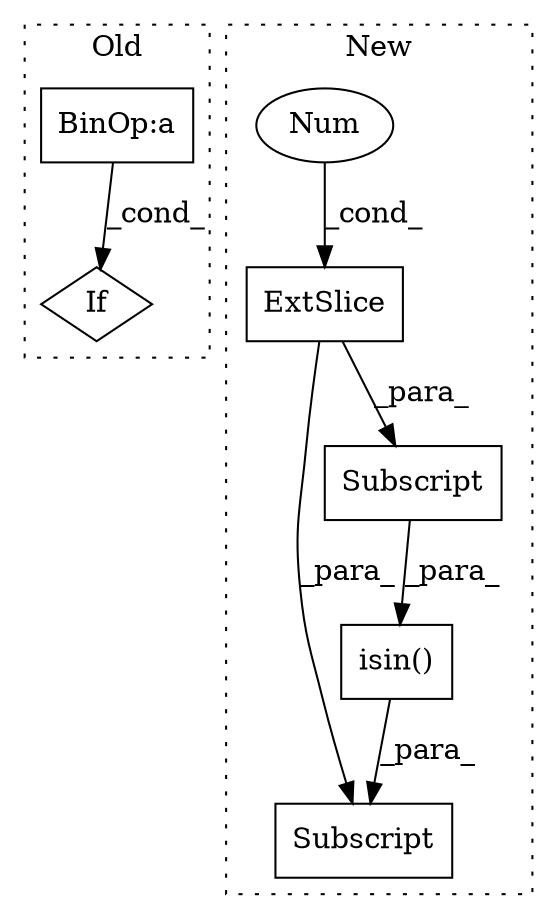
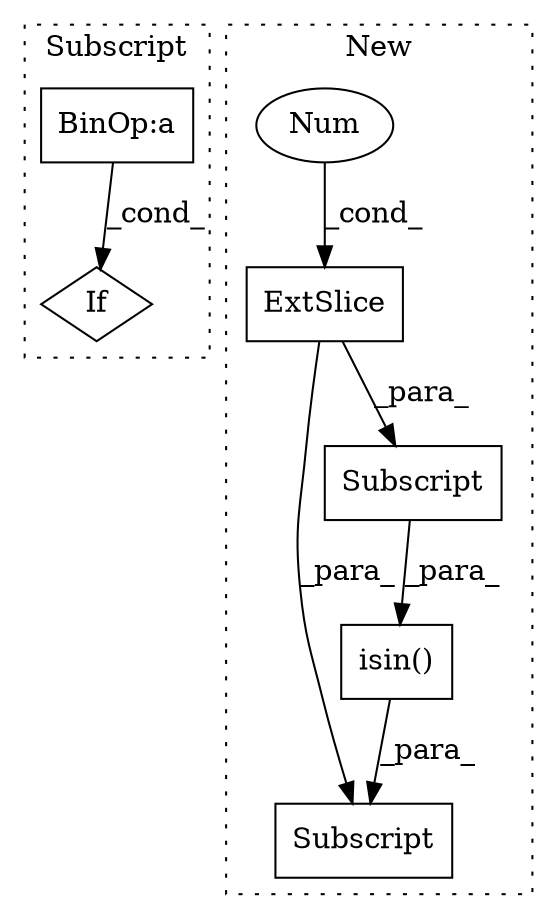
cluster "Old": label "Old" -> "Subscript"
